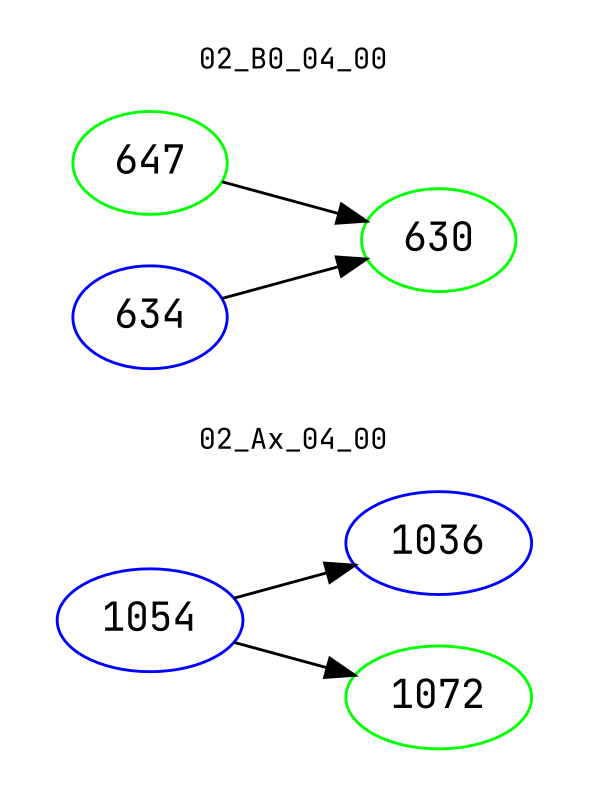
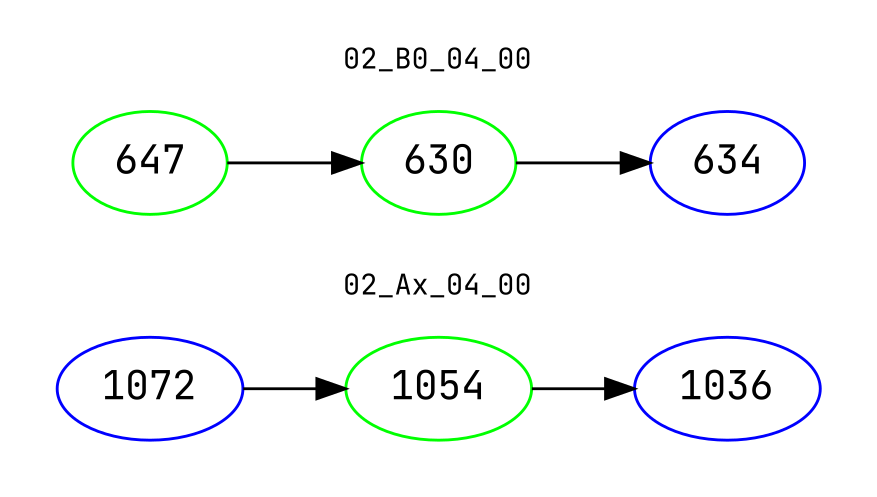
edge "634" -> "630": reversed
node "1054": color blue -> green
edge "1054" -> "1072": reversed
node "1072": color green -> blue
